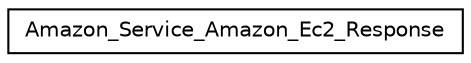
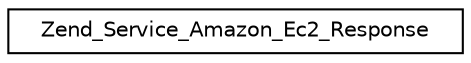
node "Amazon_Service_Amazon_Ec2_Response": label "Amazon_Service_Amazon_Ec2_Response" -> "Zend_Service_Amazon_Ec2_Response"
